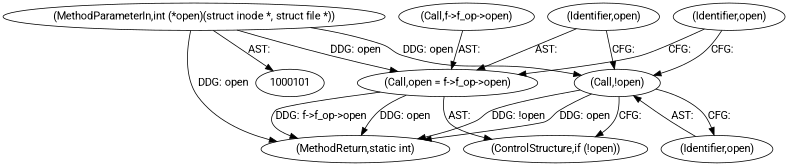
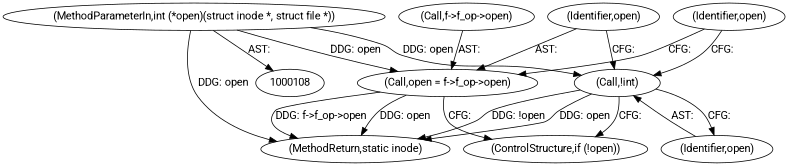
node "1000101": label "1000101" -> "1000108"
node "(Call,!open)": label "(Call,!open)" -> "(Call,!int)"
edge "(Call,open = f->f_op->open)" -> "(ControlStructure,if (!open))": label "AST: " -> "CFG: "
node "(MethodReturn,static int)": label "(MethodReturn,static int)" -> "(MethodReturn,static inode)"
